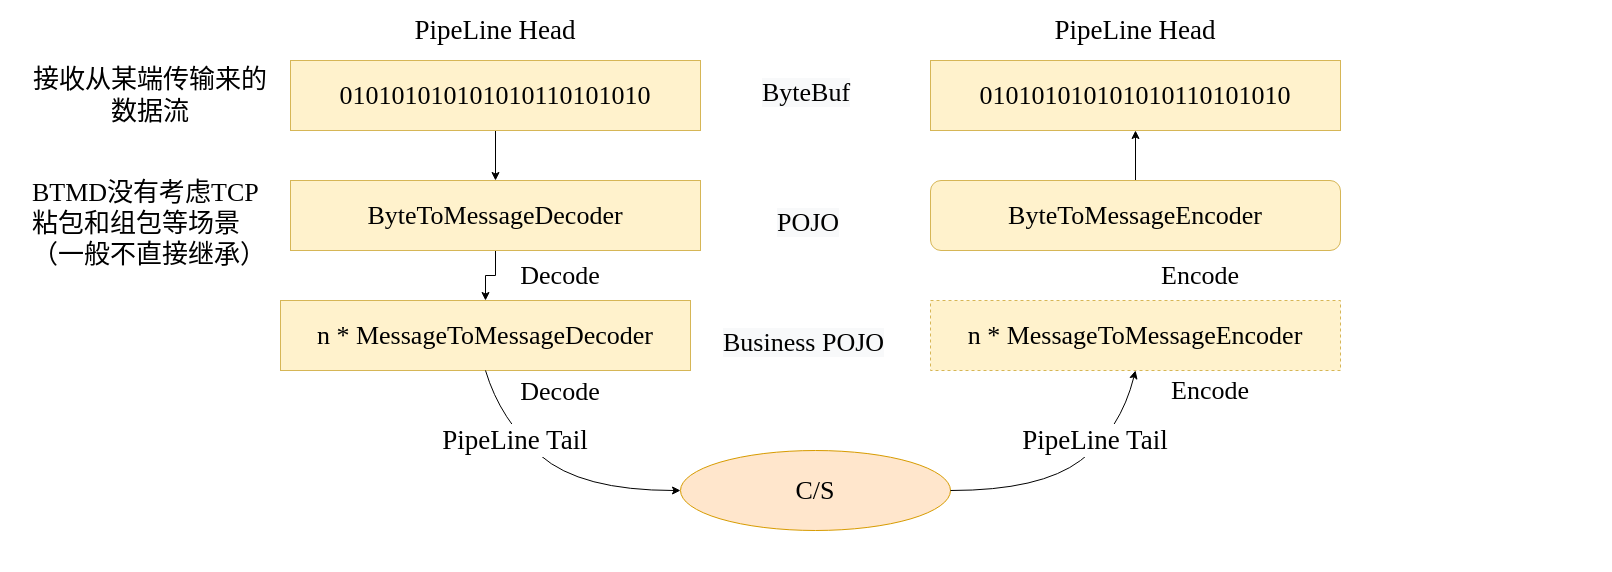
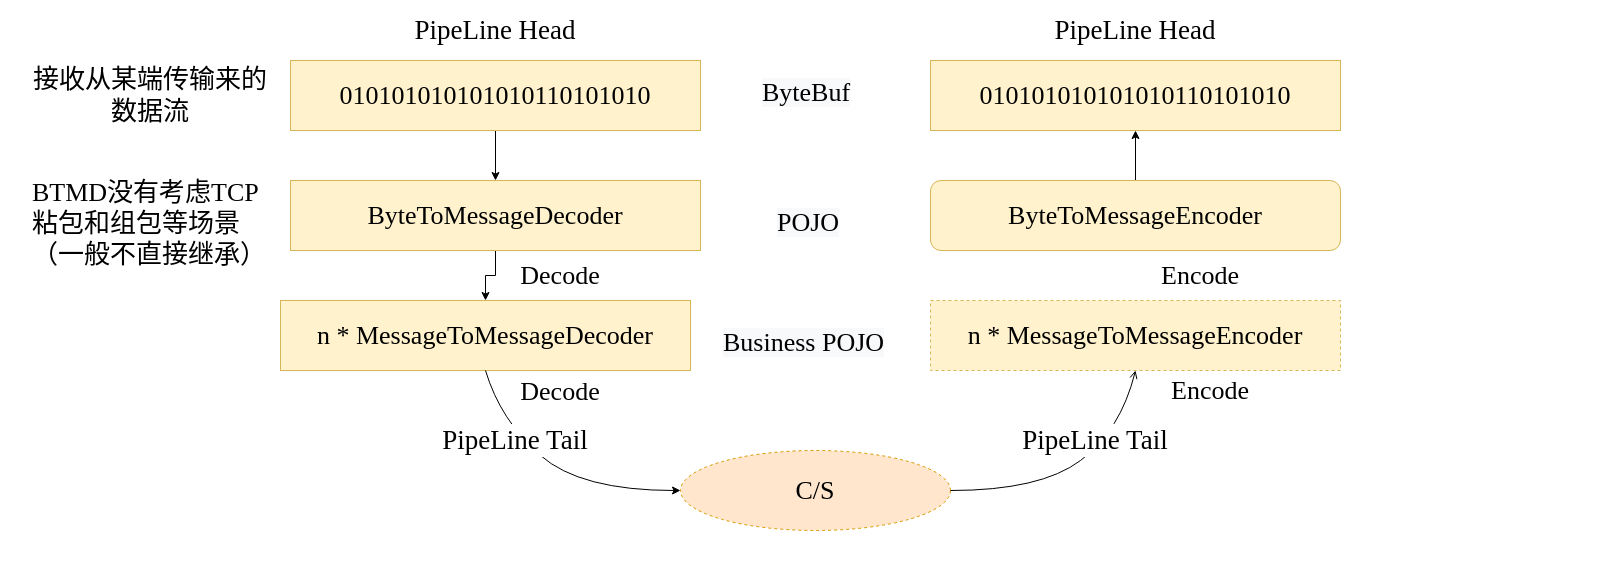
edge "C/S" -> "n * MessageToMessageEncoder": arrowhead classic -> open
node "C/S": style solid -> dashed
